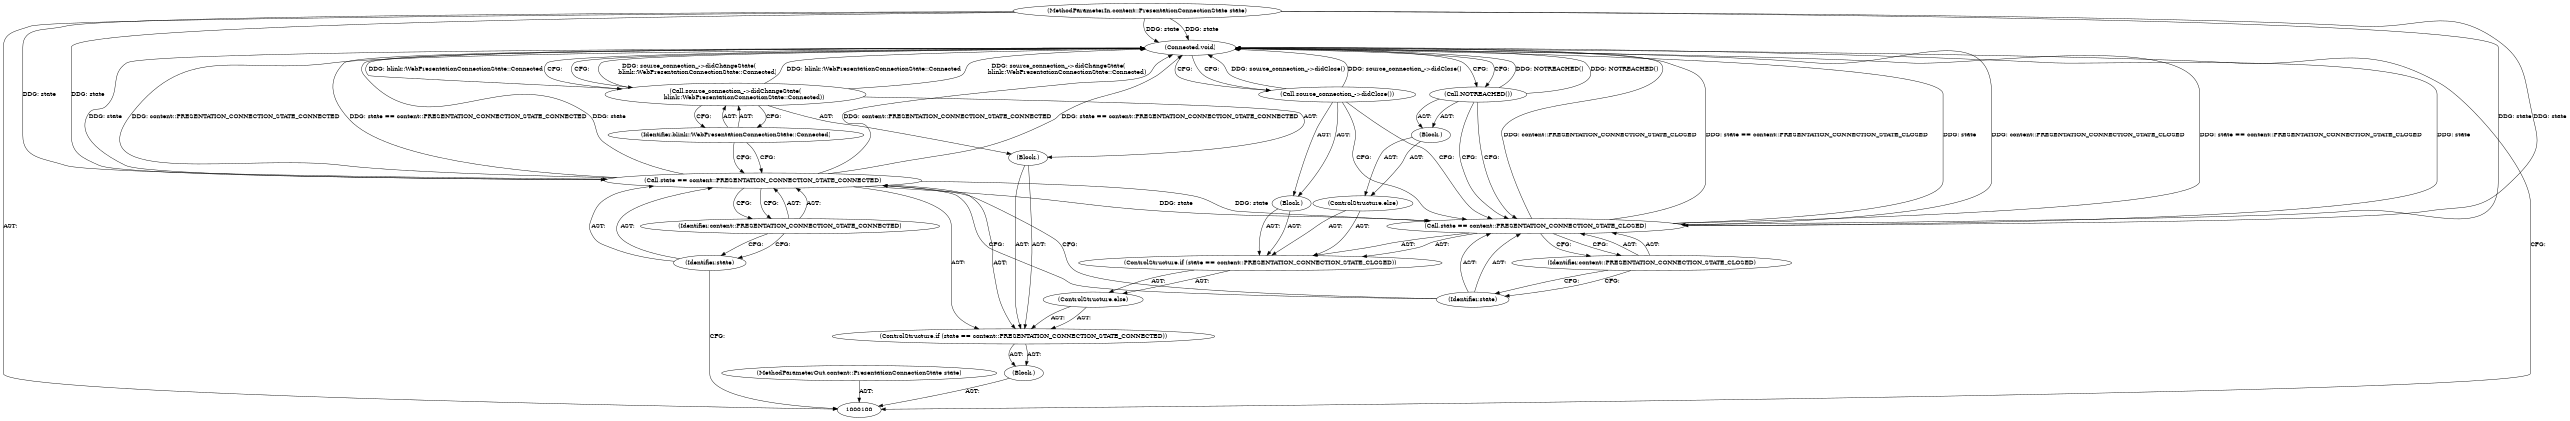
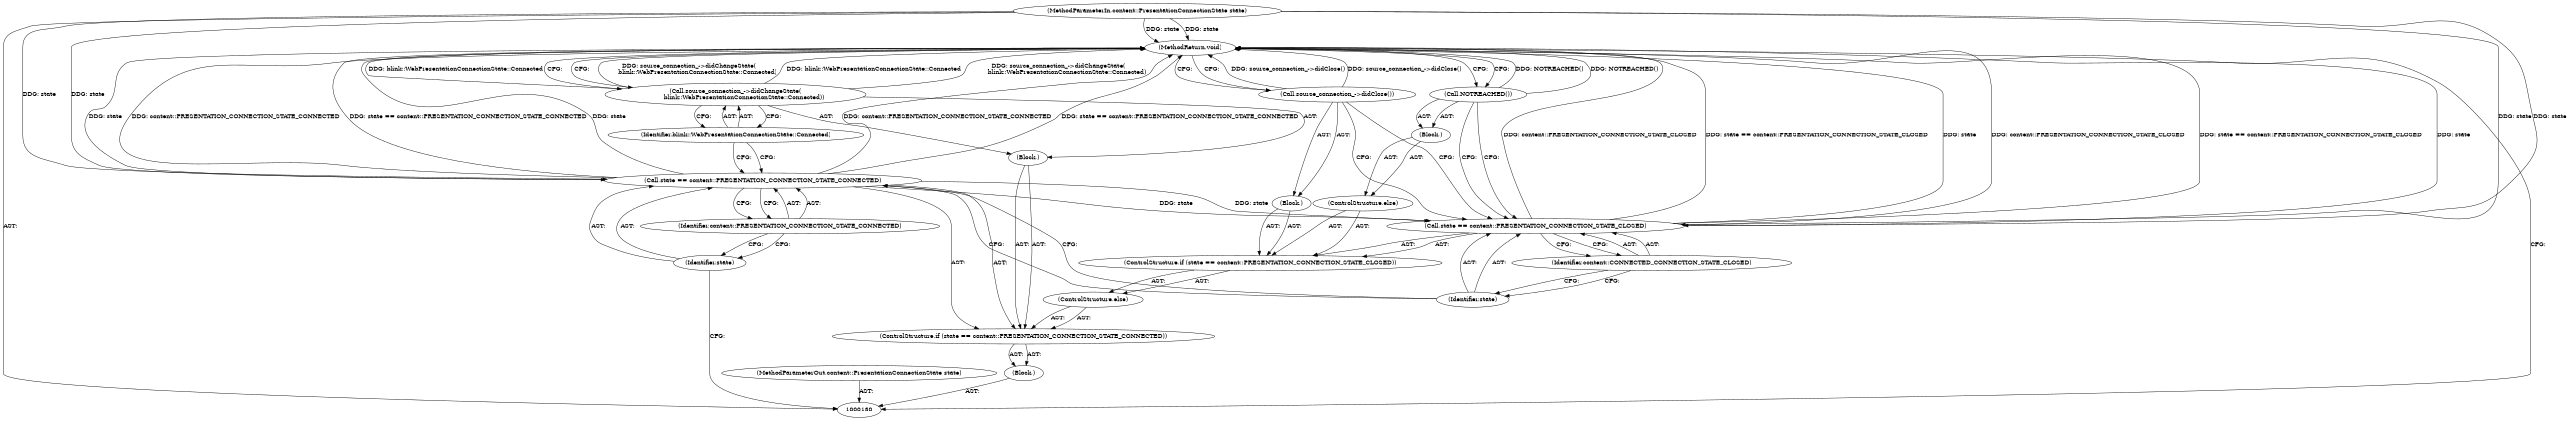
node "(Connected,void)": label "(Connected,void)" -> "(MethodReturn,void)"
node "(Identifier,content::PRESENTATION_CONNECTION_STATE_CLOSED)": label "(Identifier,content::PRESENTATION_CONNECTION_STATE_CLOSED)" -> "(Identifier,content::CONNECTED_CONNECTION_STATE_CLOSED)"
node "1000100": label "1000100" -> "1000130"
